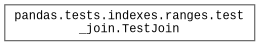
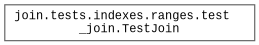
node "pandas.tests.indexes.ranges.test _join.TestJoin": label "pandas.tests.indexes.ranges.test _join.TestJoin" -> "join.tests.indexes.ranges.test _join.TestJoin"
